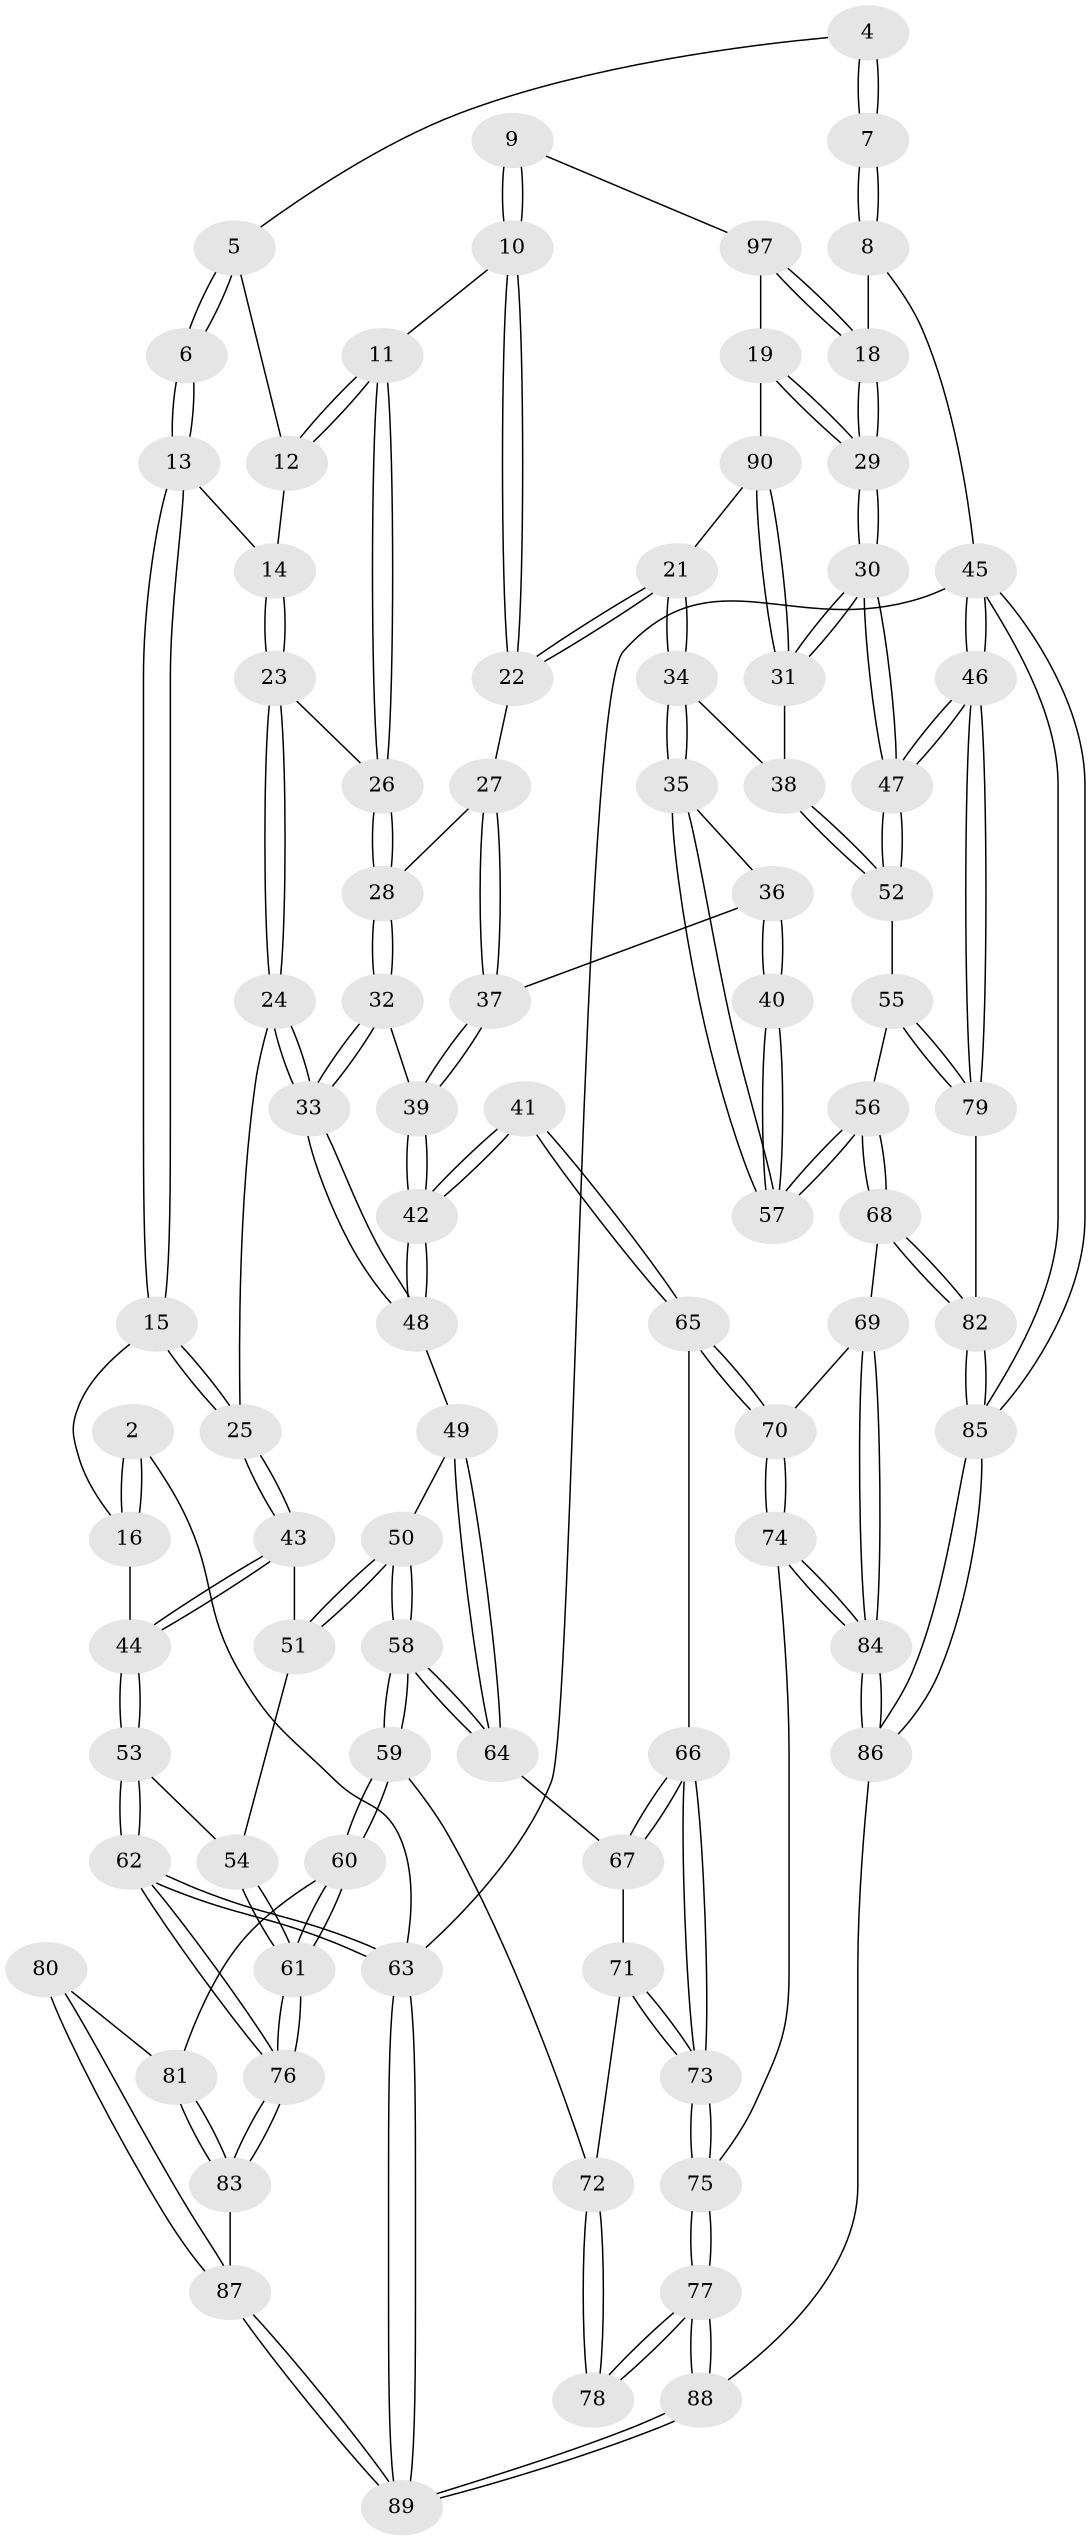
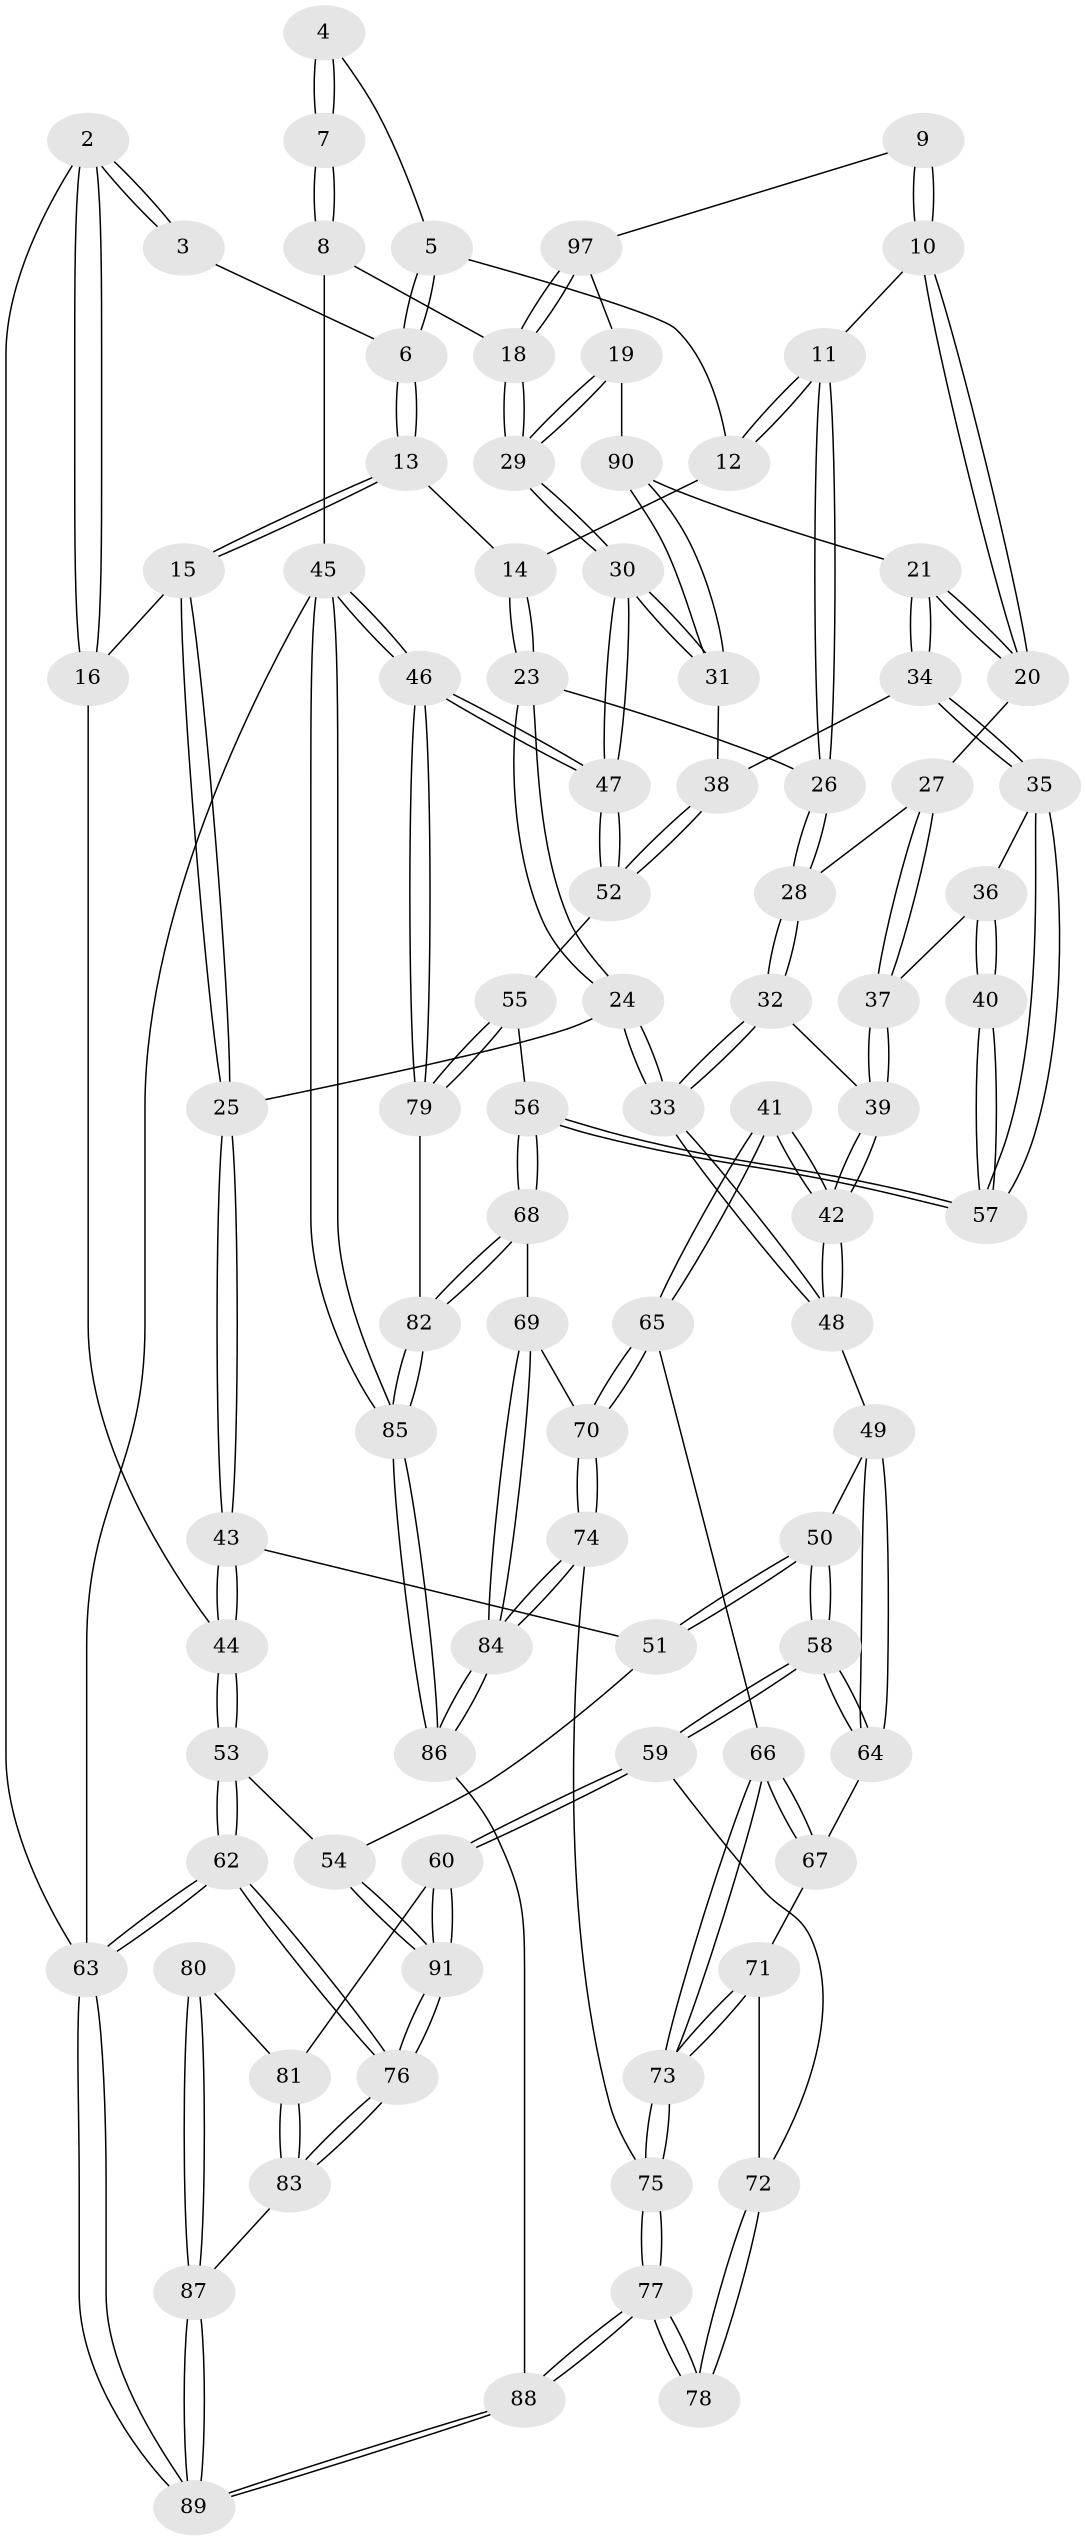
node "3": added
node "22": label "22" -> "20"
node "61": label "61" -> "91"
